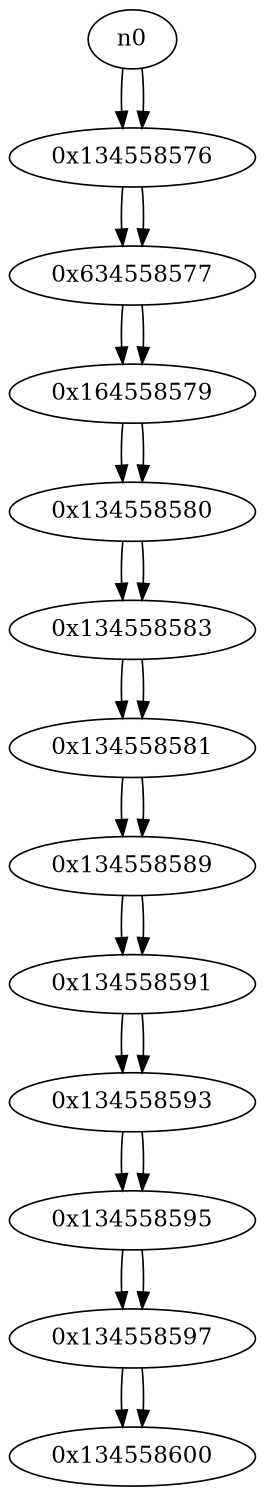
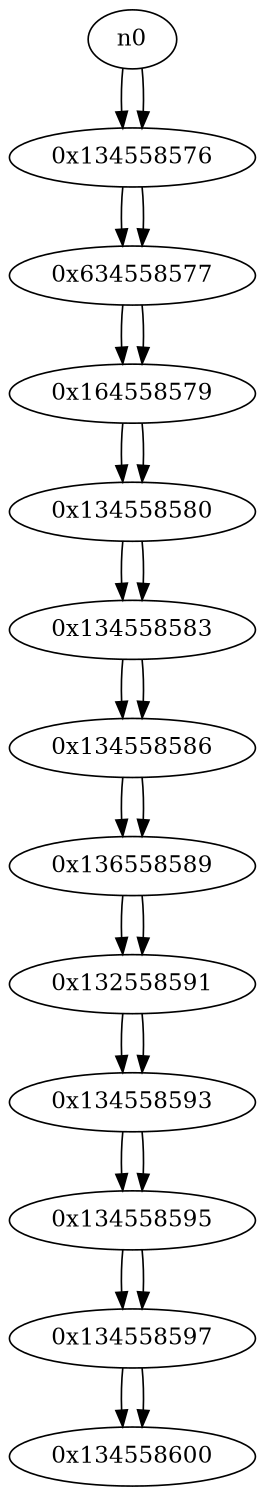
node "0x134558581": label "0x134558581" -> "0x134558586"
node "0x134558589": label "0x134558589" -> "0x136558589"
node "0x134558591": label "0x134558591" -> "0x132558591"
